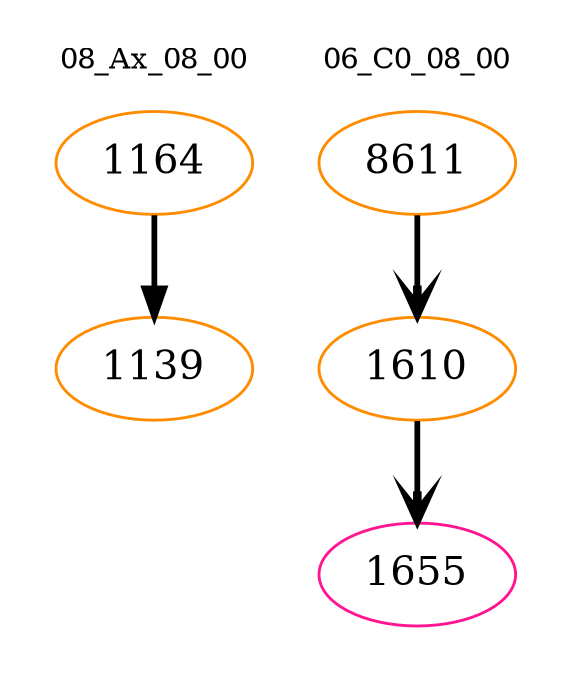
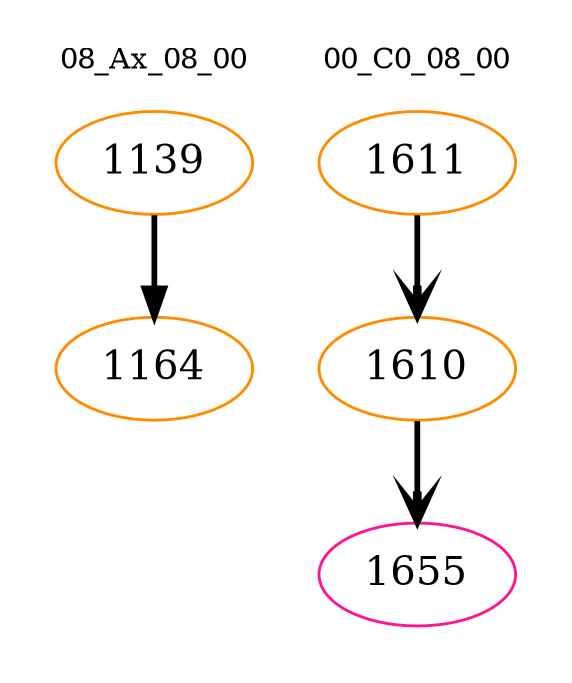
cluster "06_C0_08_00": label "06_C0_08_00" -> "00_C0_08_00"
node "8611": label "8611" -> "1611"
edge "1164" -> "1139": reversed
